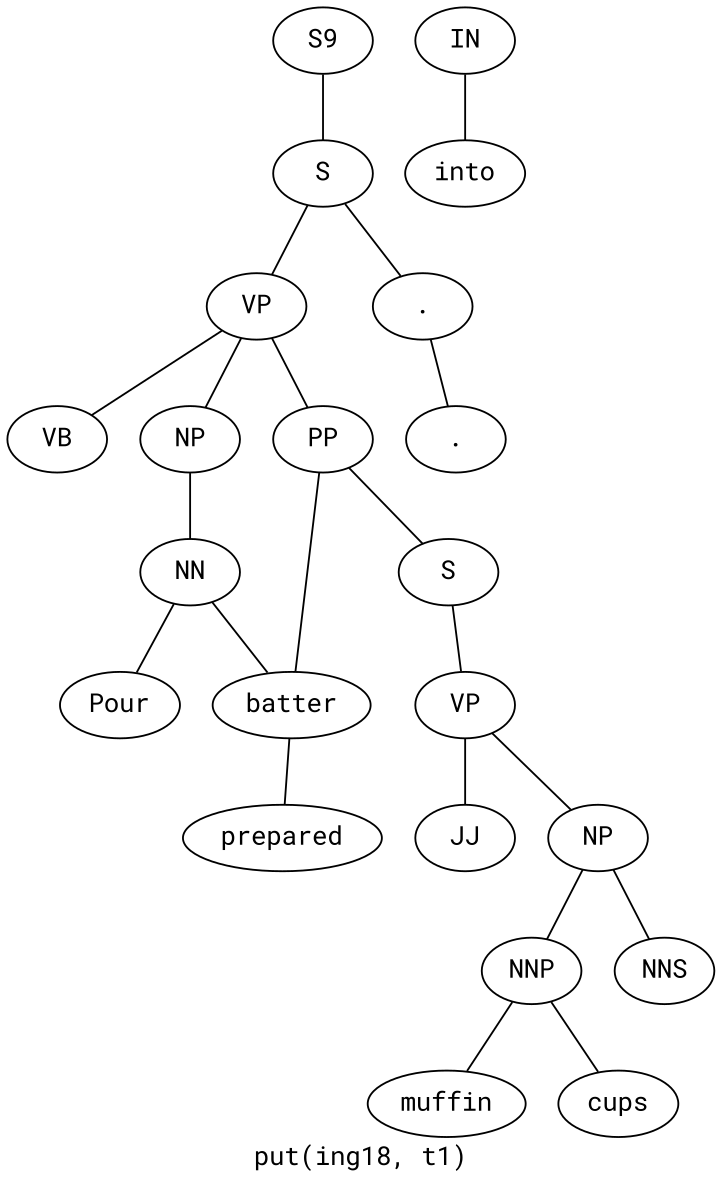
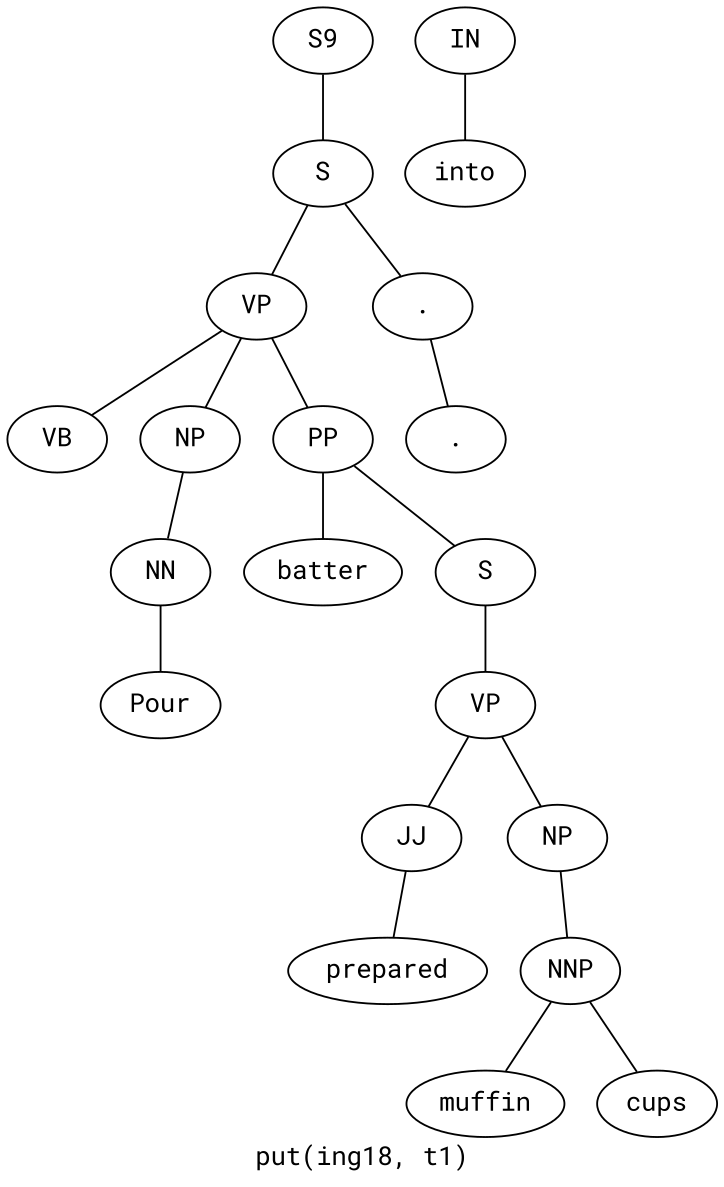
edge "NN" -- "batter": removed
edge "batter" -- "prepared": now "JJ" -- "prepared"
node "NNS": removed
